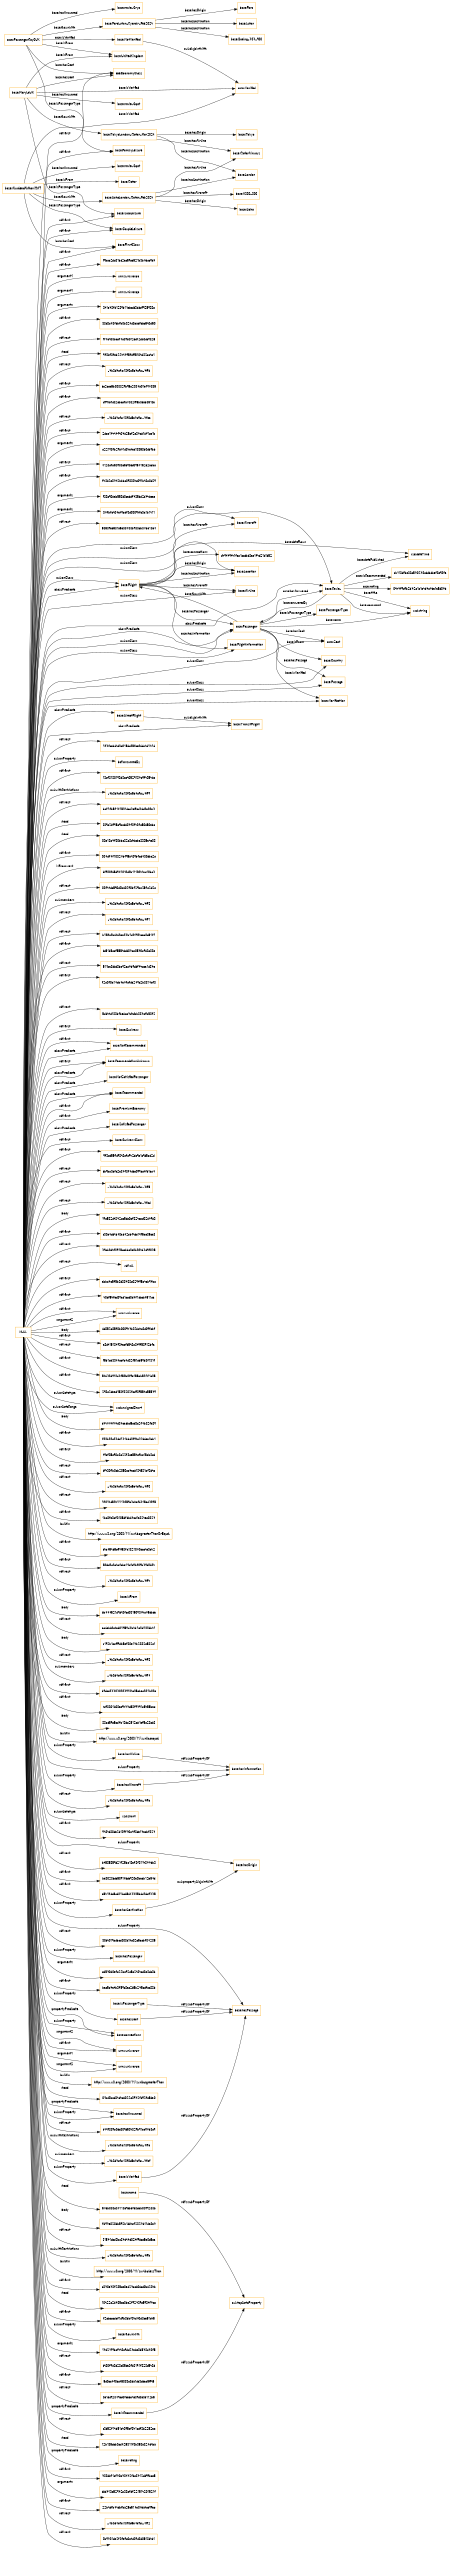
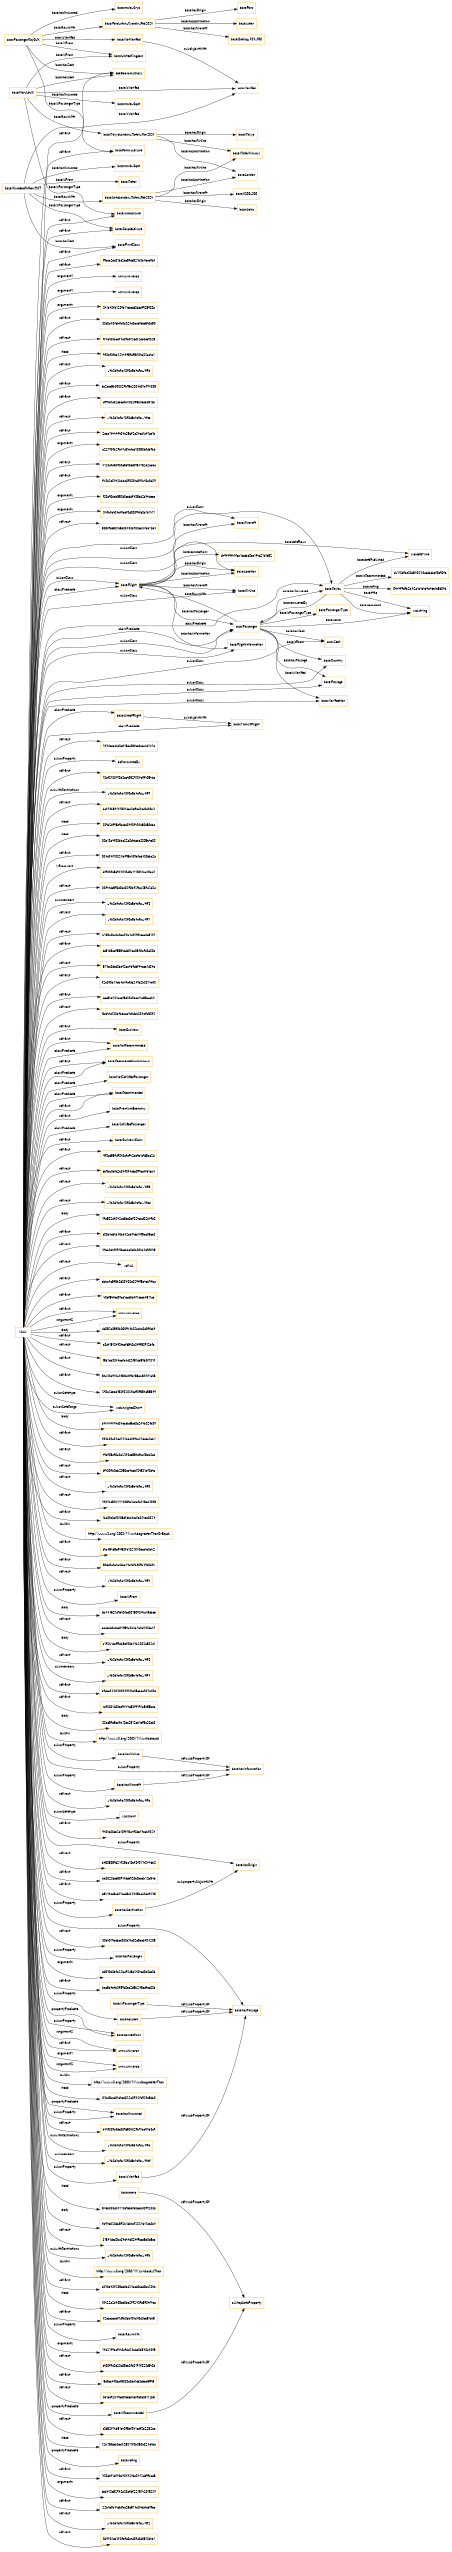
edge "base:FaroLuton-Ryanair-Feb2024" -> "base:Boeing-737-900": label "base:hasDestination" -> "base:hasAircraft"
node "6ec546231ccef568868bec14a55ccd47": added
